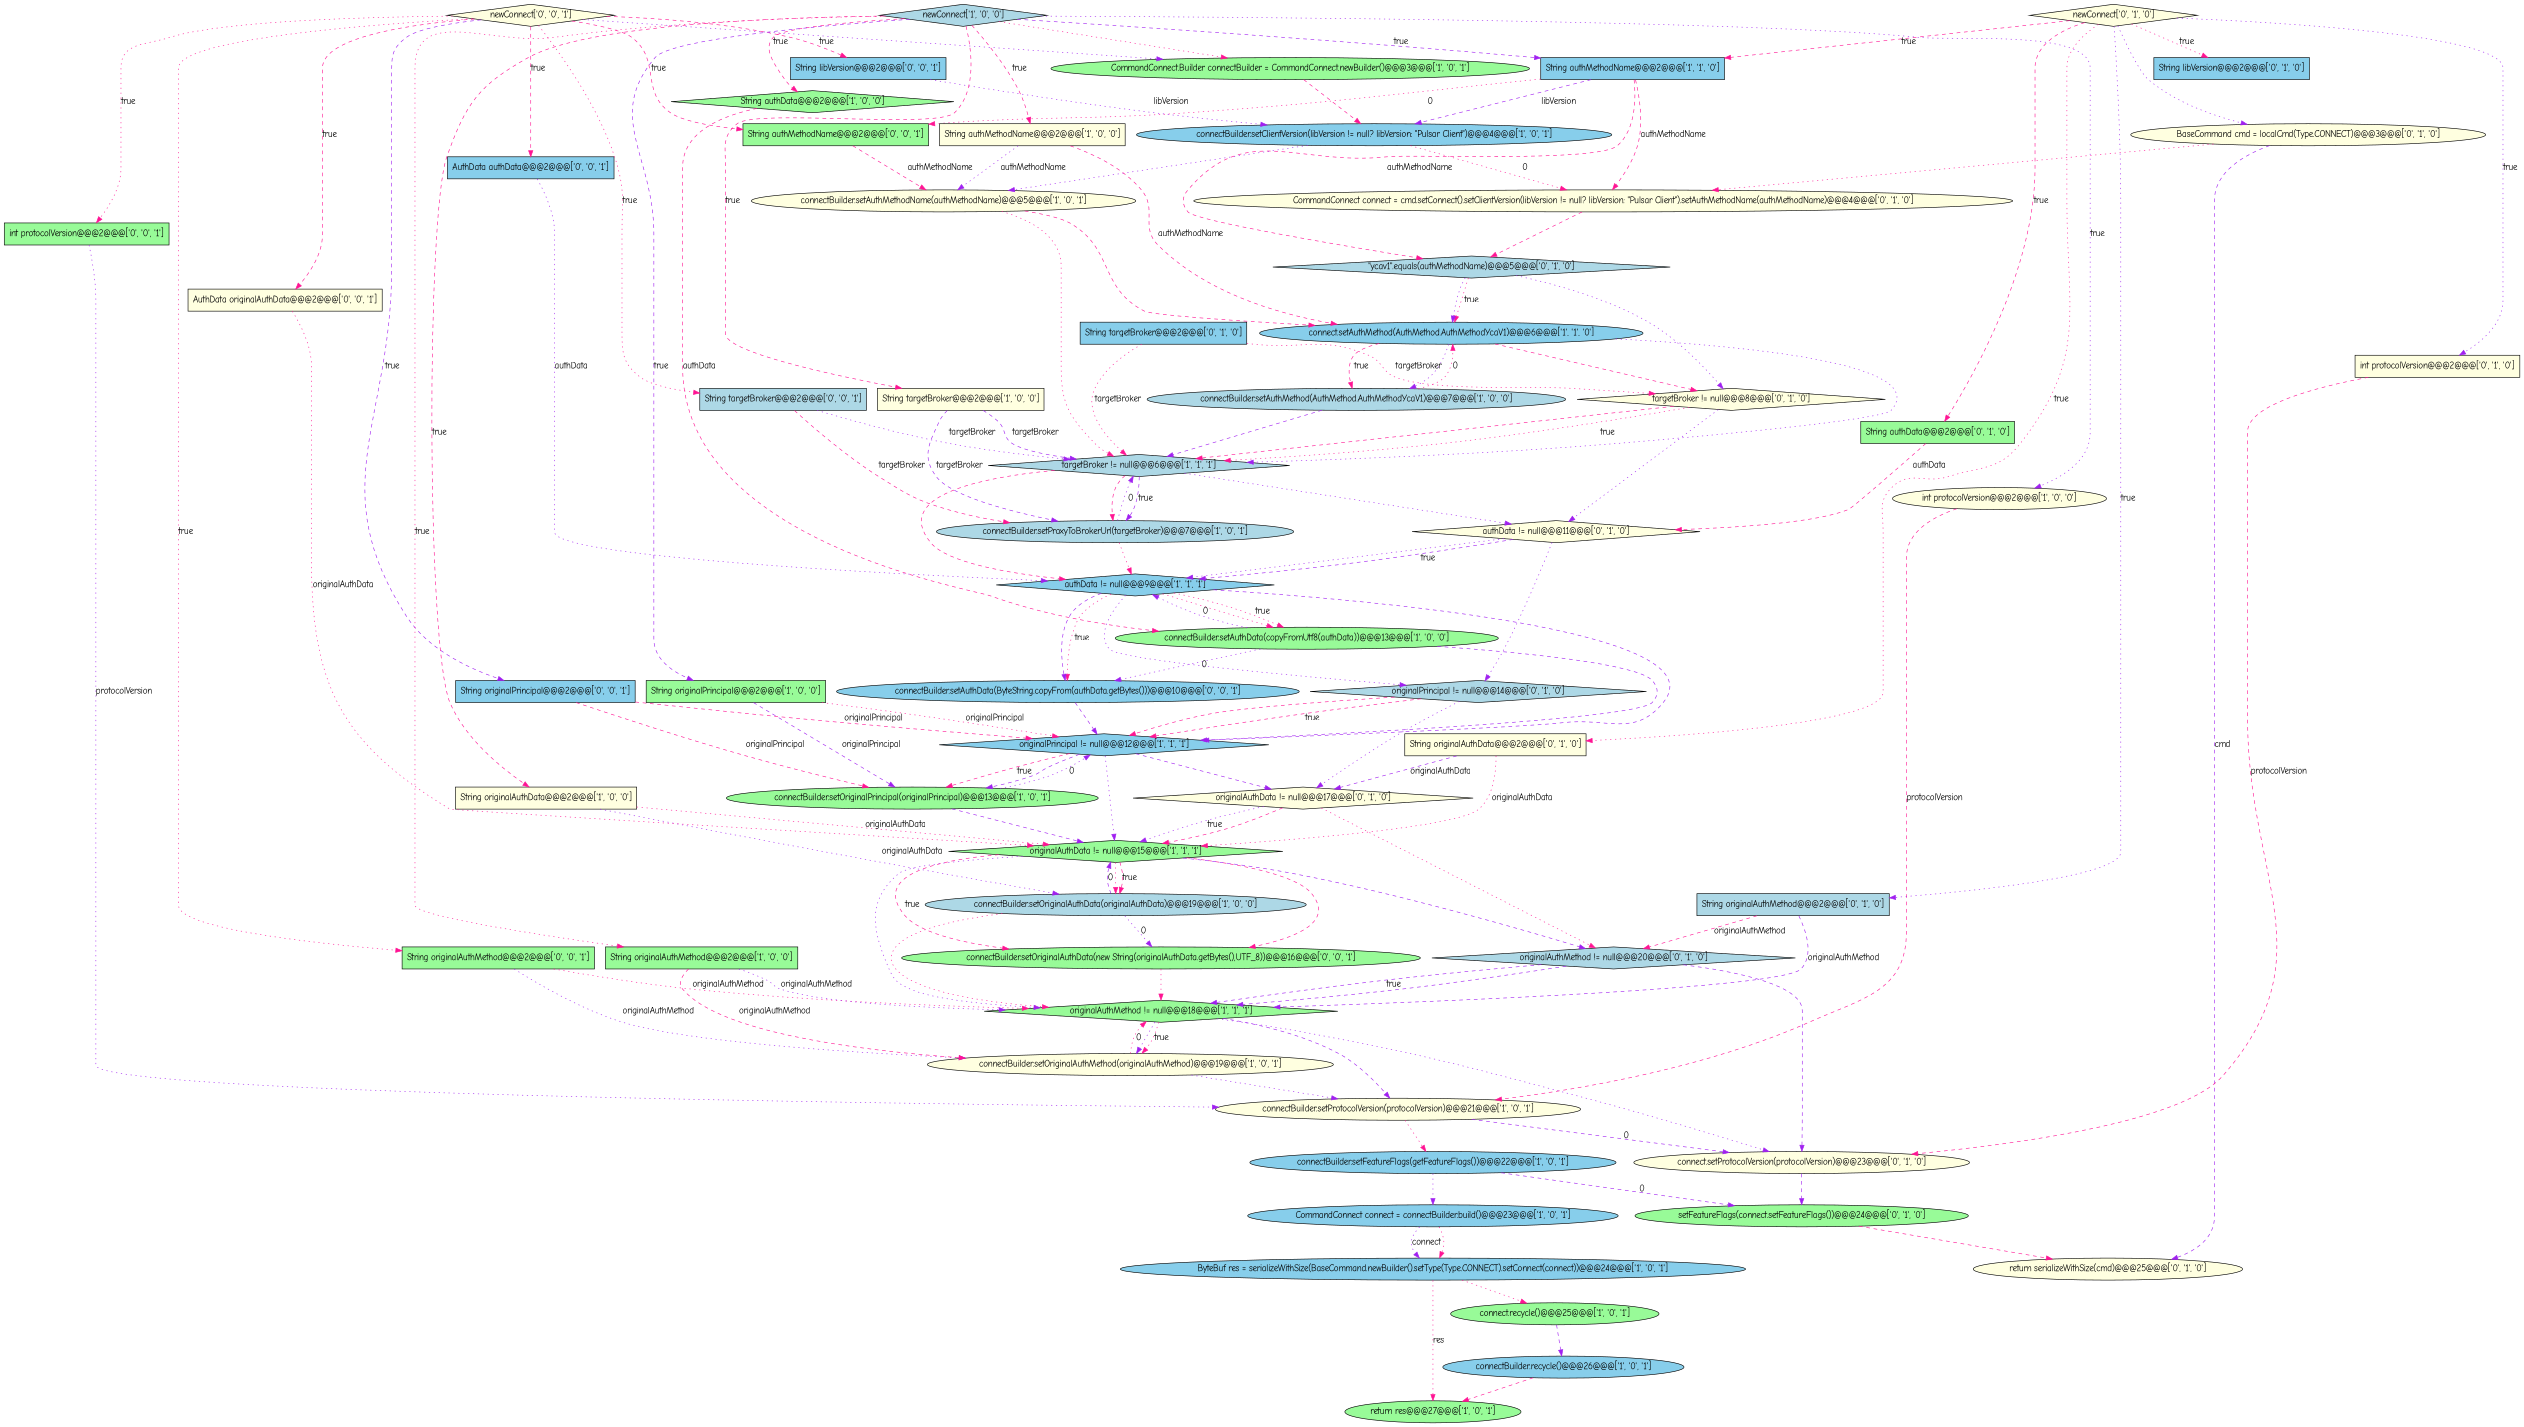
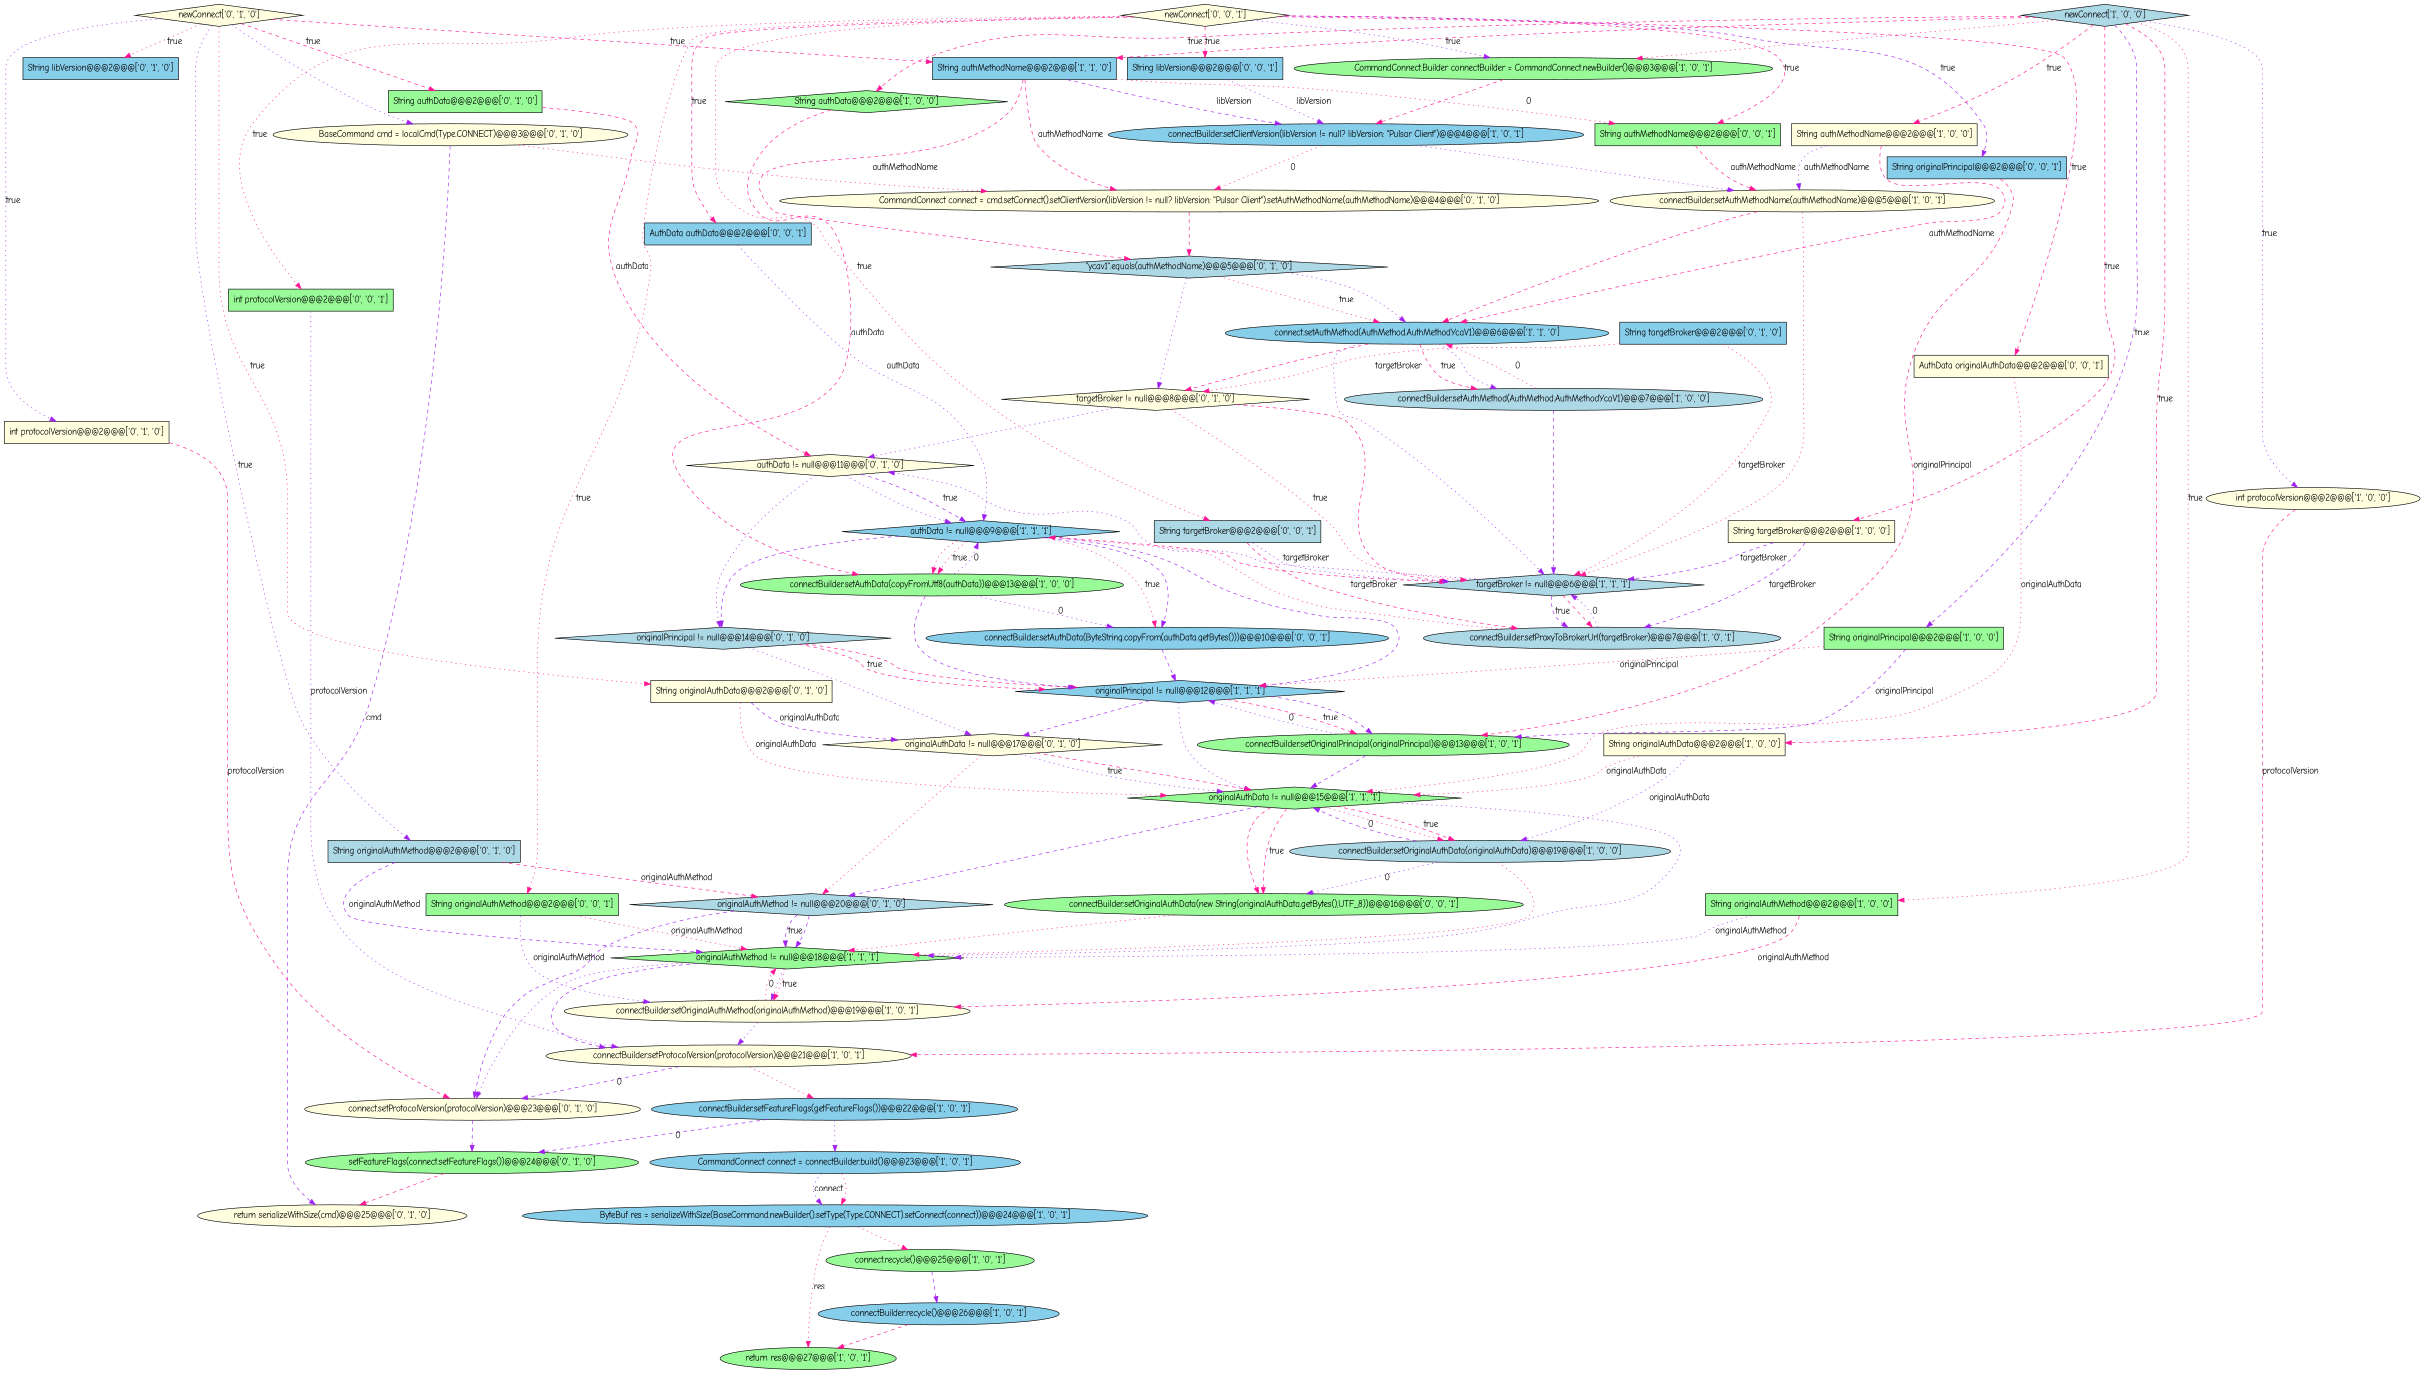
edge "newConnect['1', '0', '0']" -> "String authMethodName@@@2@@@['1', '1', '0']": color purple -> deeppink
edge "targetBroker != null@@@6@@@['1', '1', '1']" -> "authData != null@@@9@@@['1', '1', '1']": reversed
edge "authData != null@@@9@@@['1', '1', '1']" -> "originalPrincipal != null@@@14@@@['0', '1', '0']": style dotted -> dashed
edge "String originalPrincipal@@@2@@@['0', '0', '1']" -> "originalPrincipal != null@@@12@@@['1', '1', '1']": removed, label "originalPrincipal"
